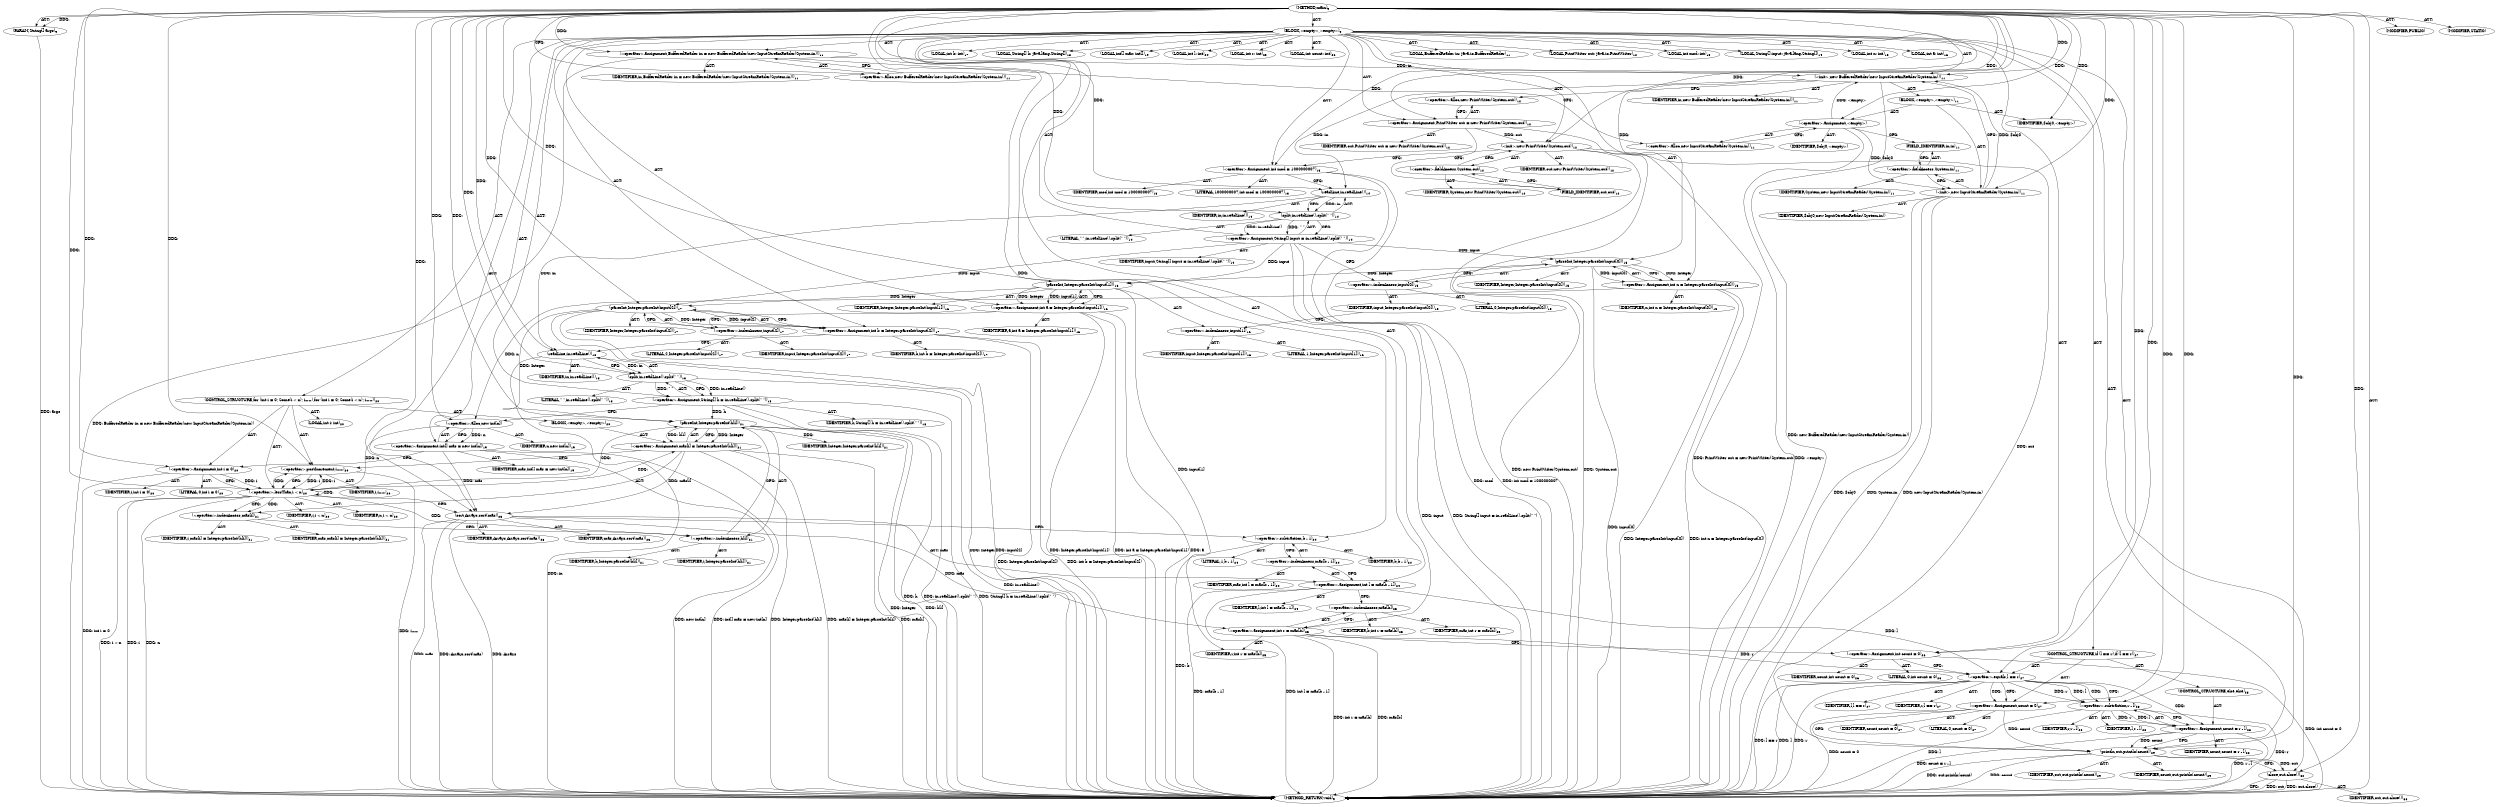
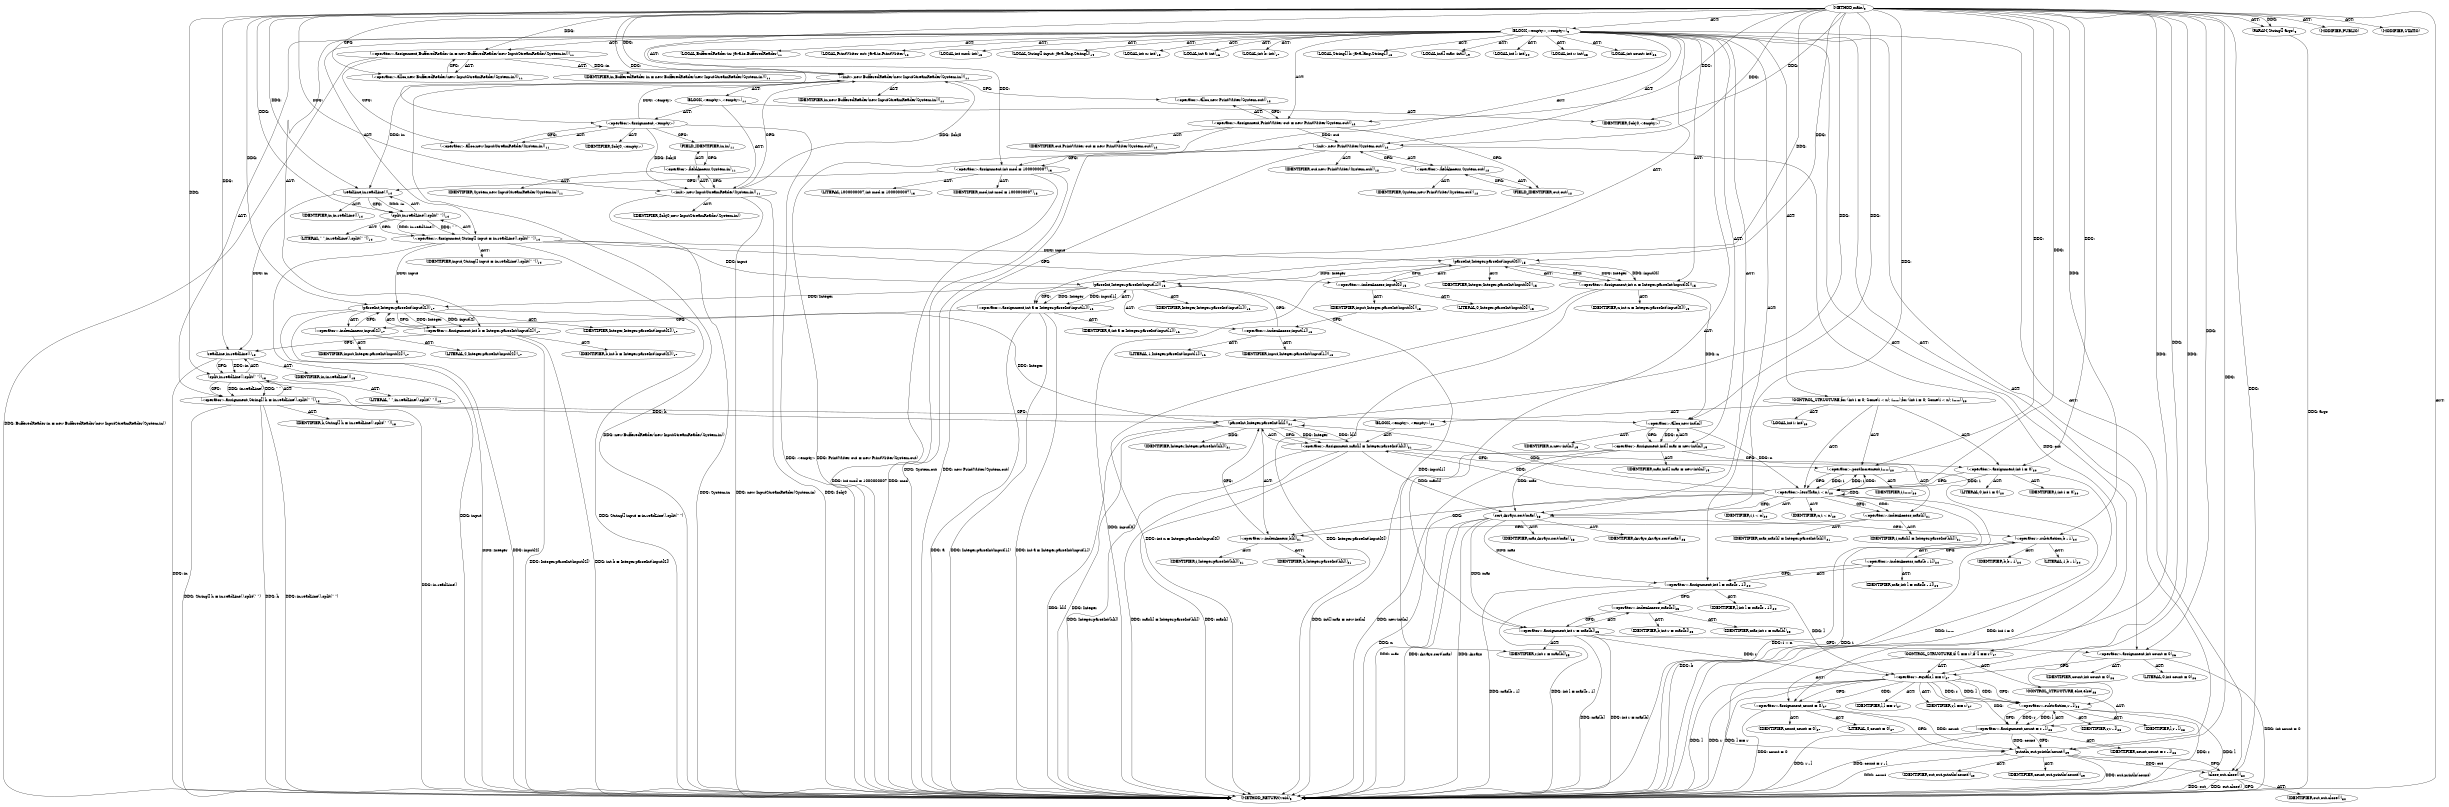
edge "(<operator>.indexAccess,input[1])" -> "(parseInt,Integer.parseInt(input[1]))": added, label "CFG:"
edge "(sort,Arrays.sort(mas))" -> "(<operator>.assignment,int l = mas[b - 1])": label "AST: mas" -> "DDG: mas"
